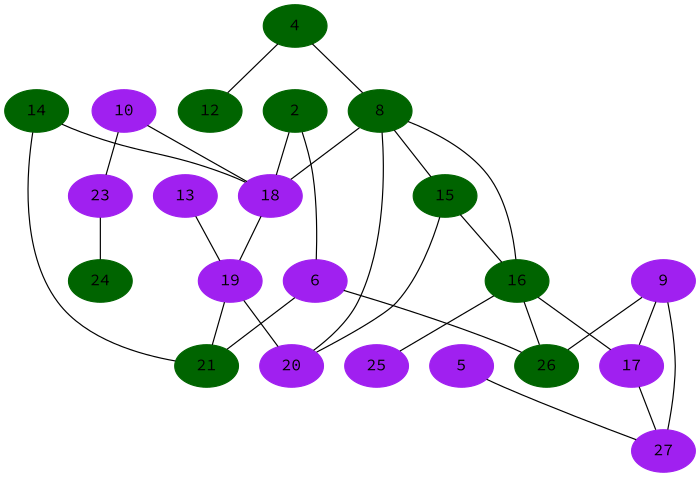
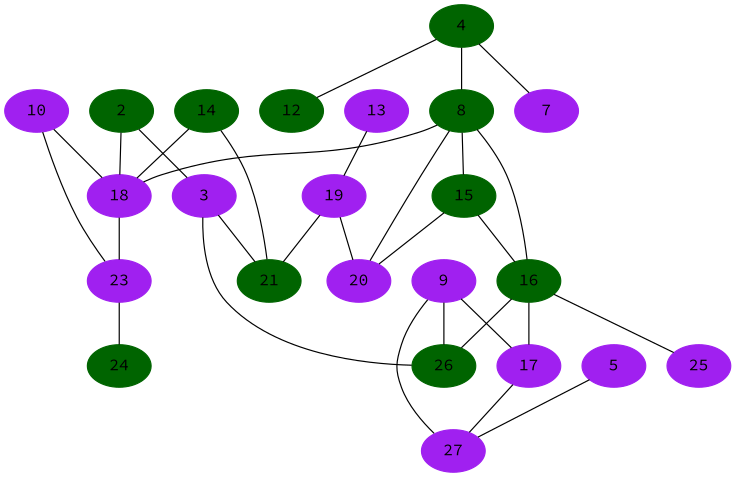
node "7": added
edge "18" -- "19": now "18" -- "23"
node "6": label "6" -> "3"
